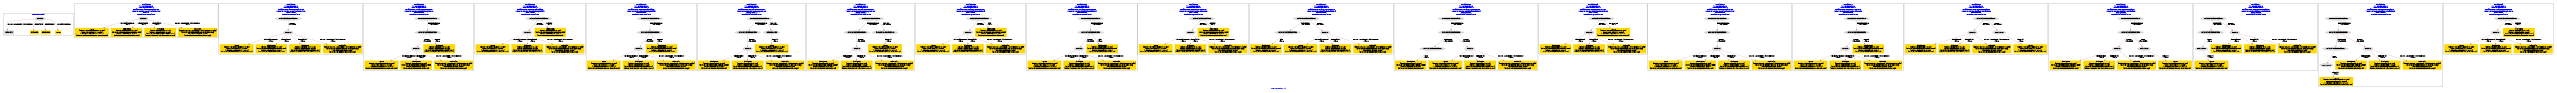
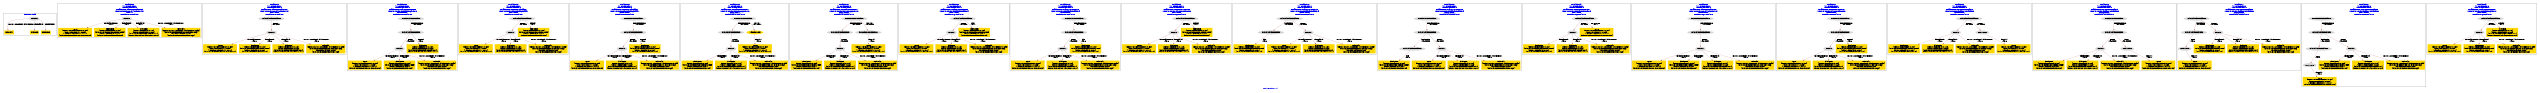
node "nationality": fillcolor lightgray -> gold
node "name": removed
node "WebResource1": fillcolor lightgray -> gold
